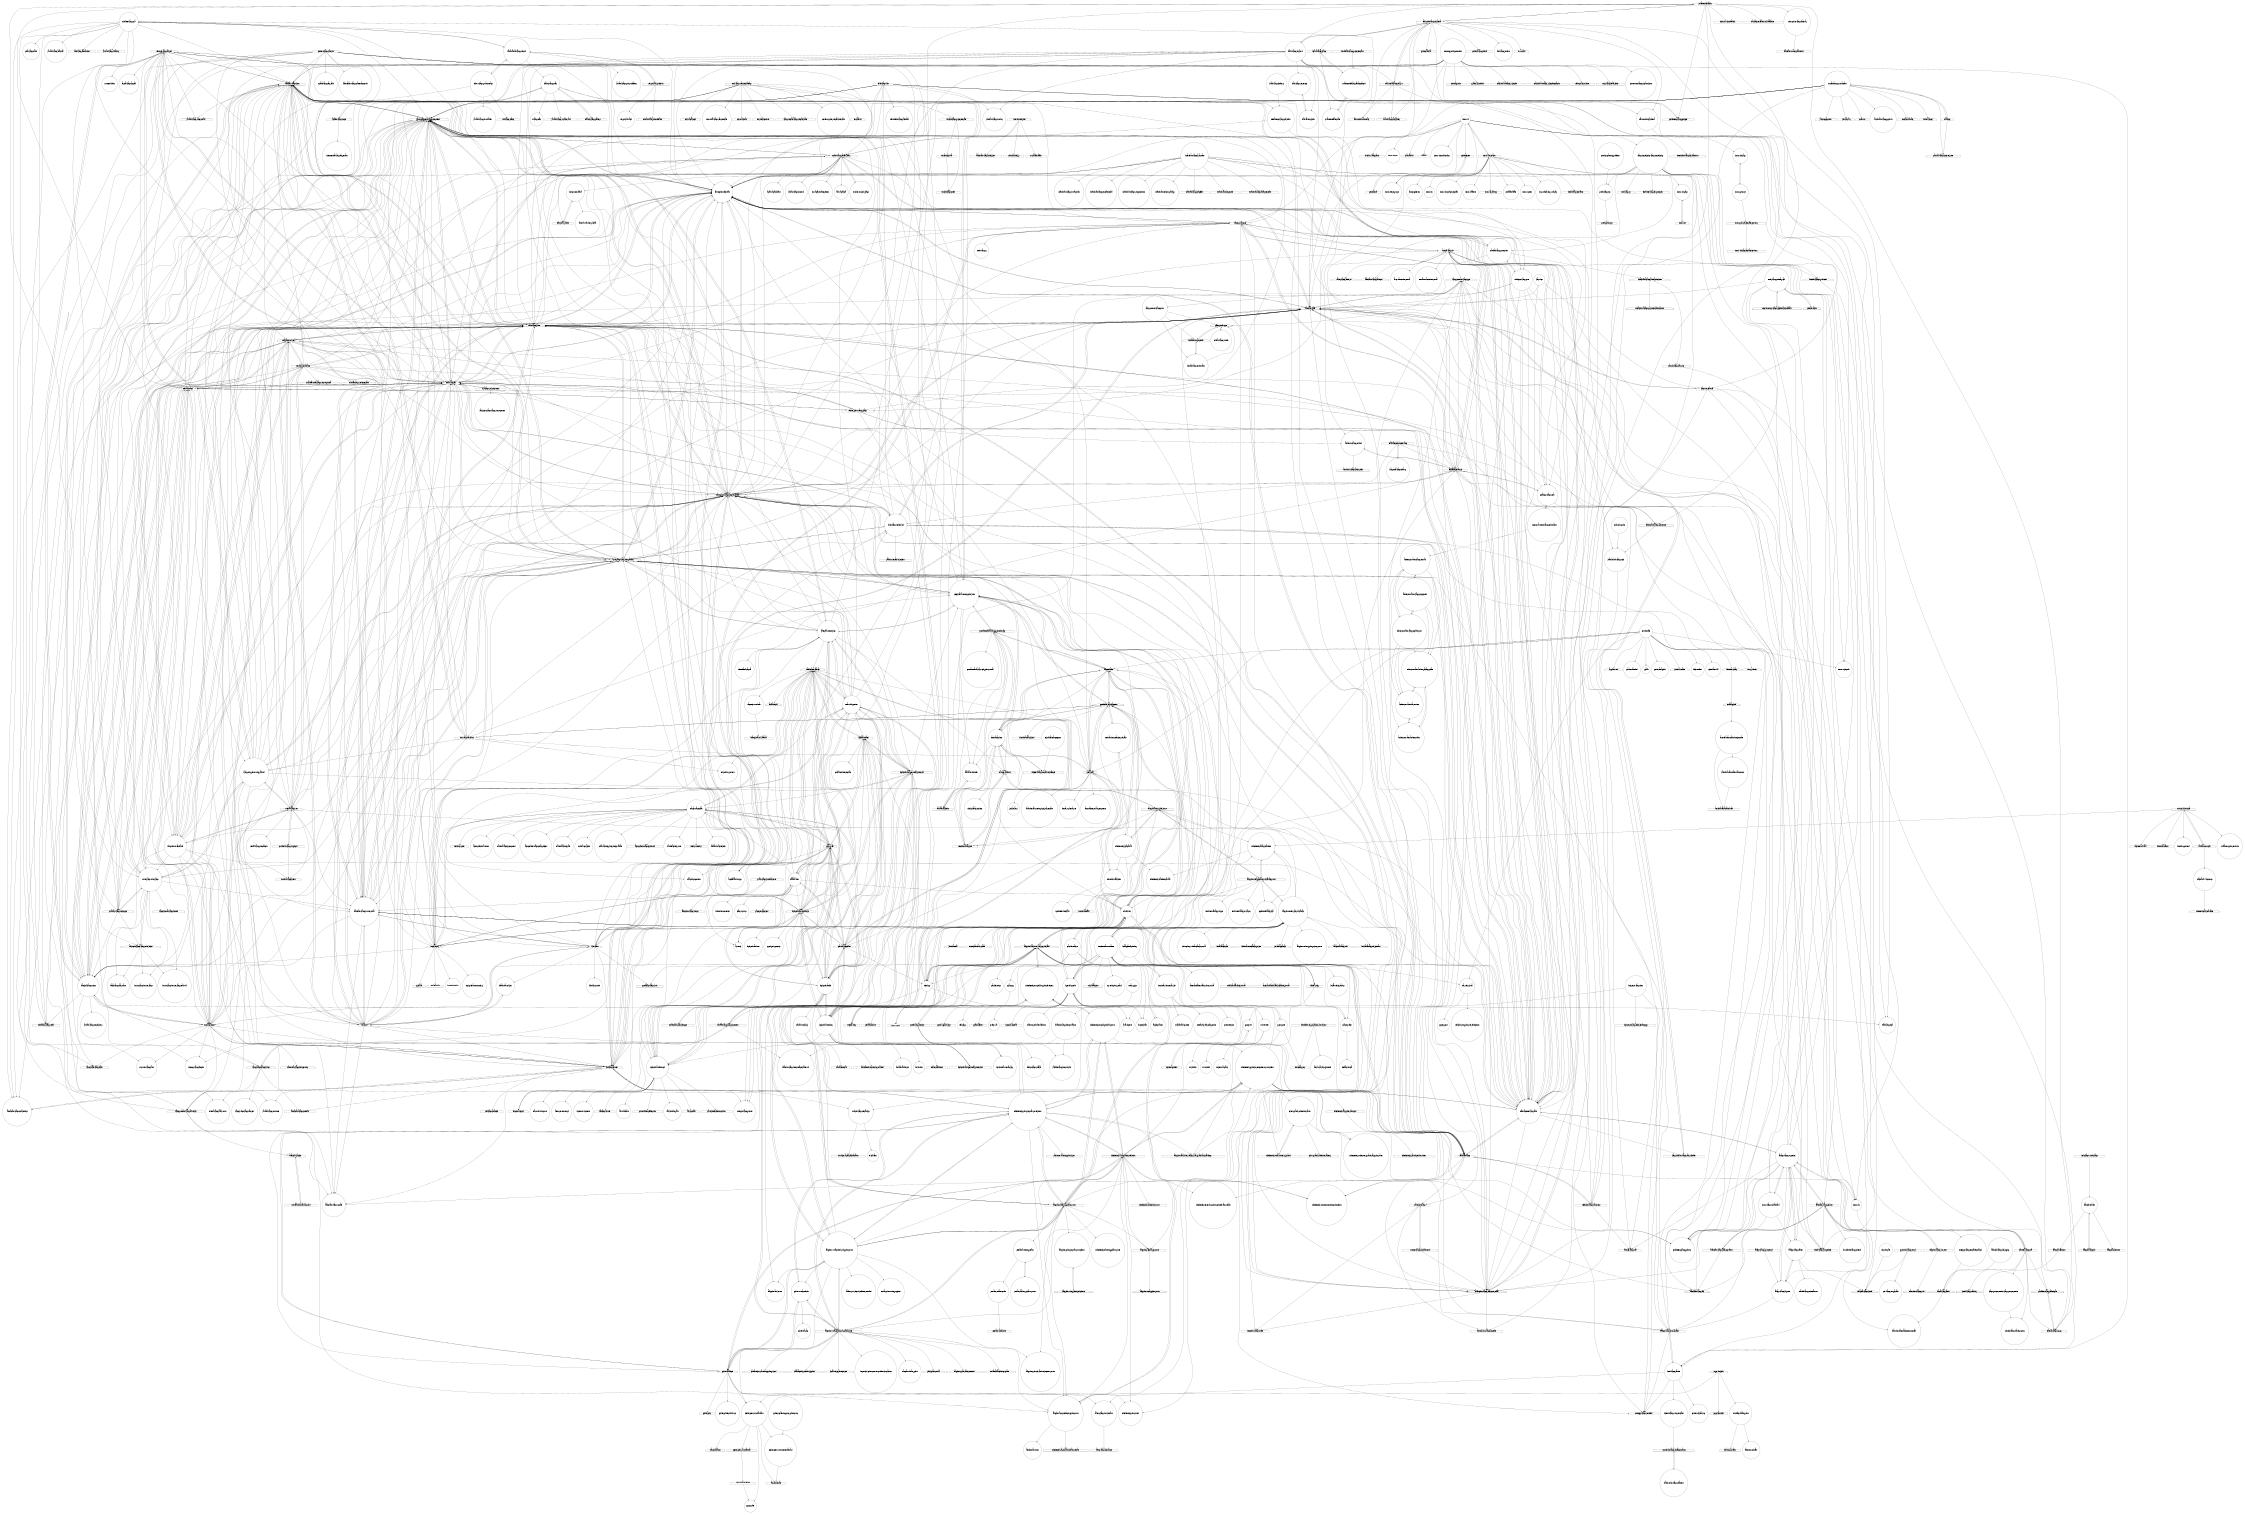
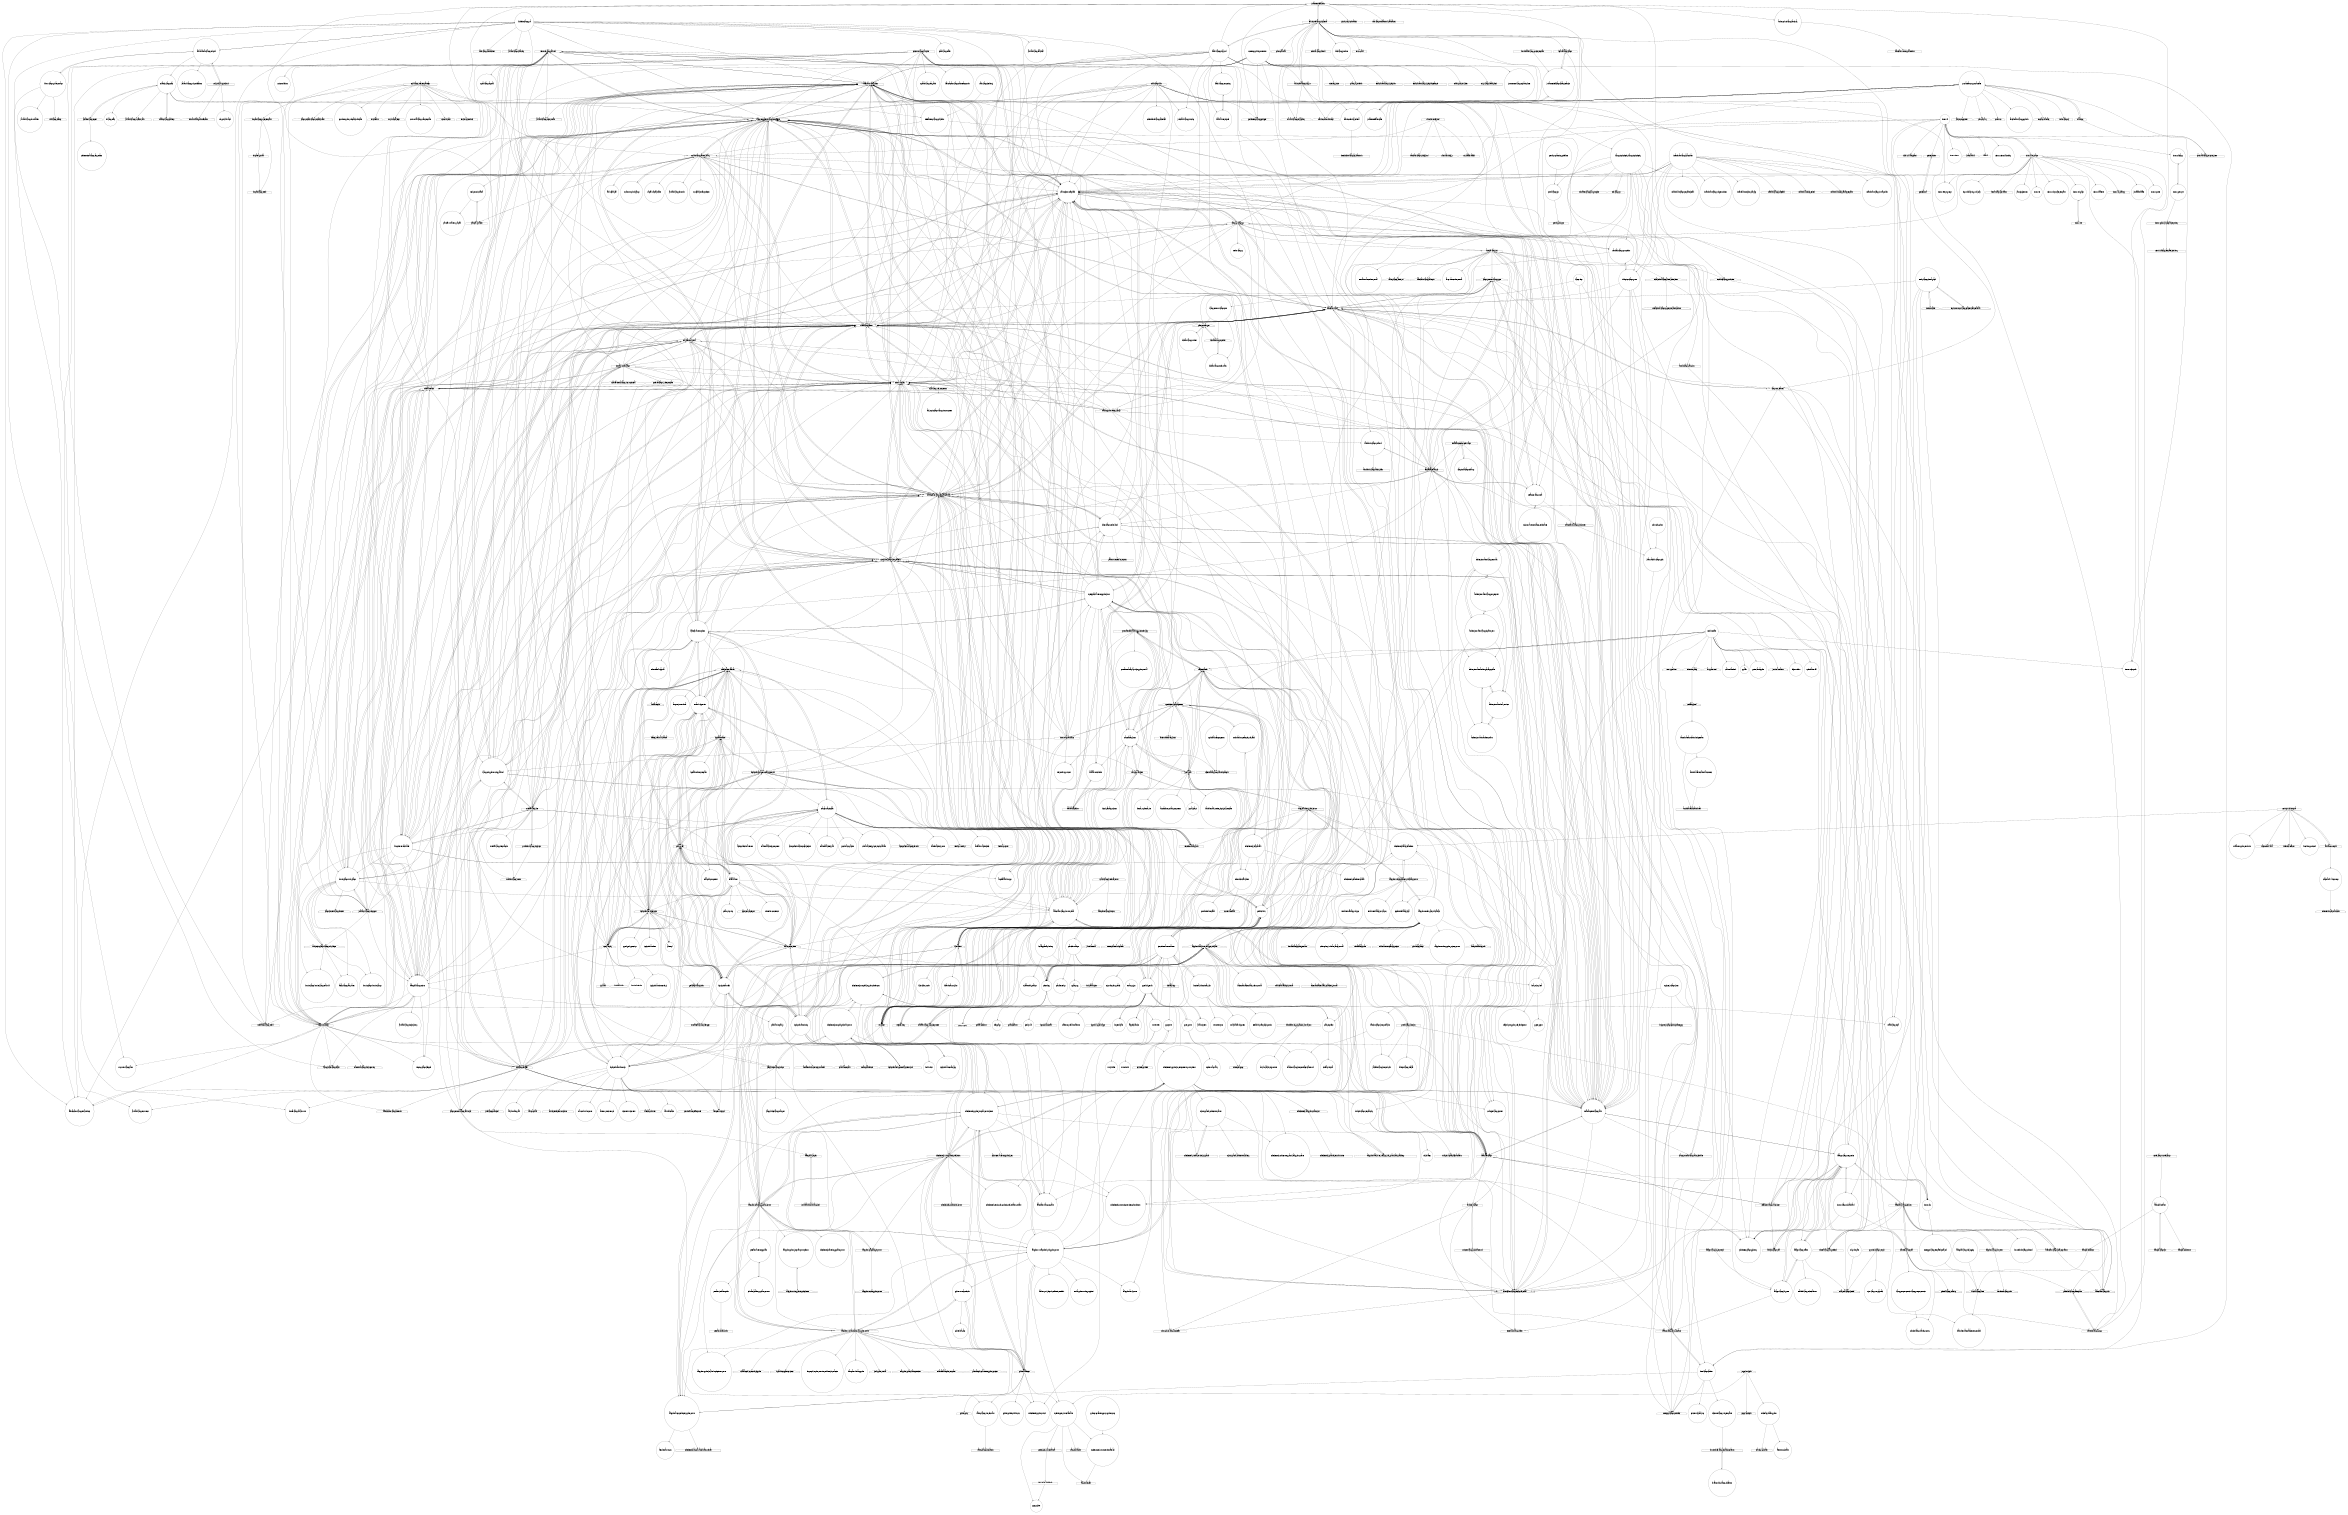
node "dbohdan/classless-css": removed
